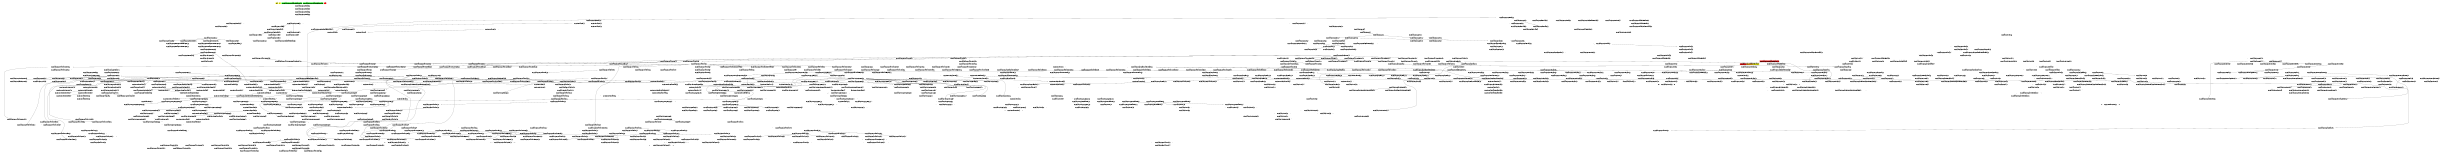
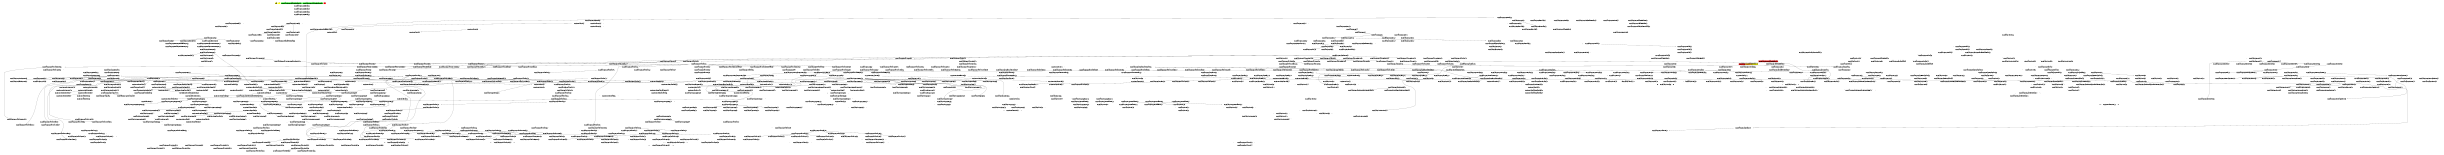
node "com.google.javascript.jscomp.mozilla.rhino.Parser#82": label "com.google.javascript.jscomp.mozilla.rhino.Parser#82" -> "com.google.javascript.jscomp.mozilla.jdk.Parser#82"
node "collect.google.javascript.jscomp.mozilla.rhino.TokenStream#1305": label "collect.google.javascript.jscomp.mozilla.rhino.TokenStream#1305" -> "com.google.javascript.jscomp.mozilla.rhino.TokenStream#1305"
